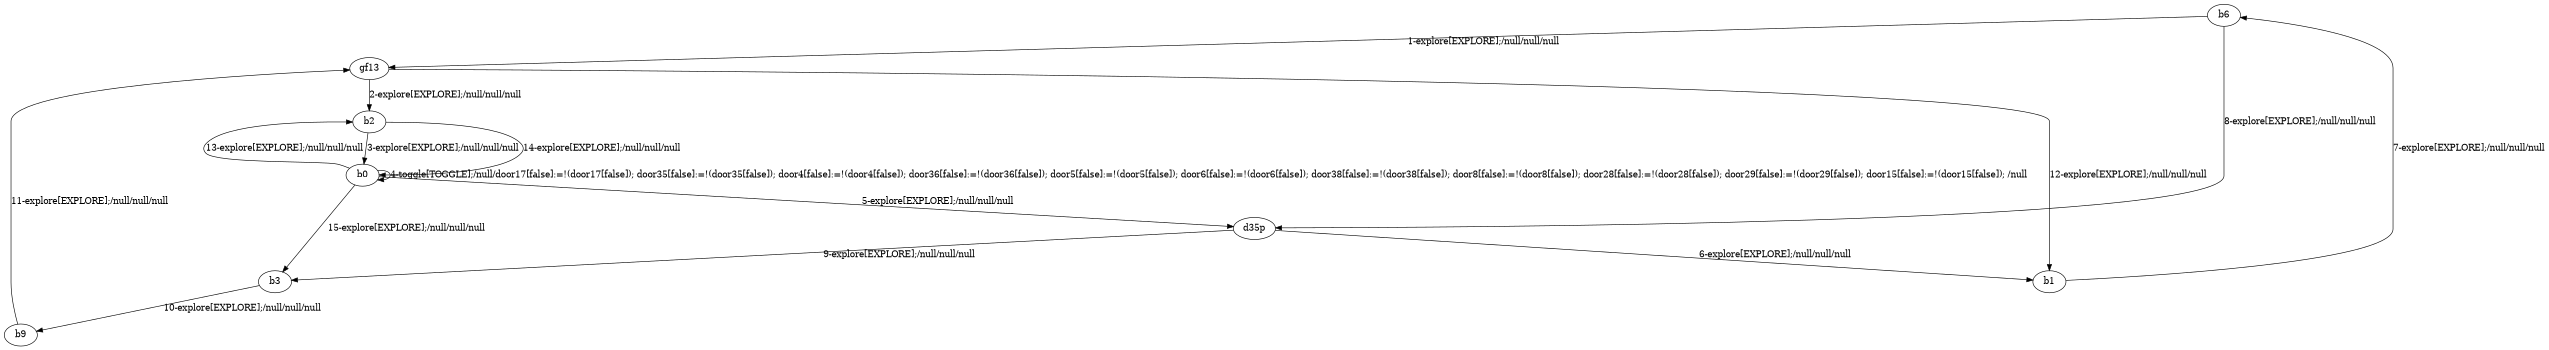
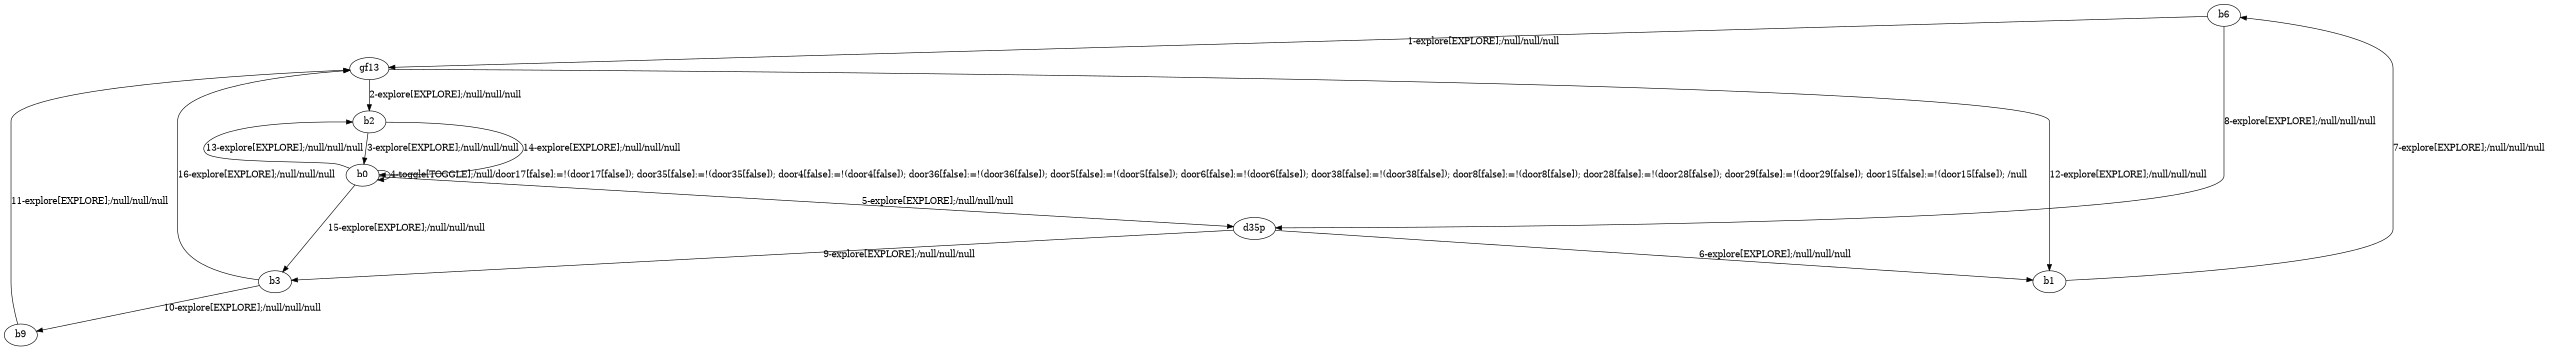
edge "b3" -> "gf13": added, label "16-explore[EXPLORE];/null/null/null"
